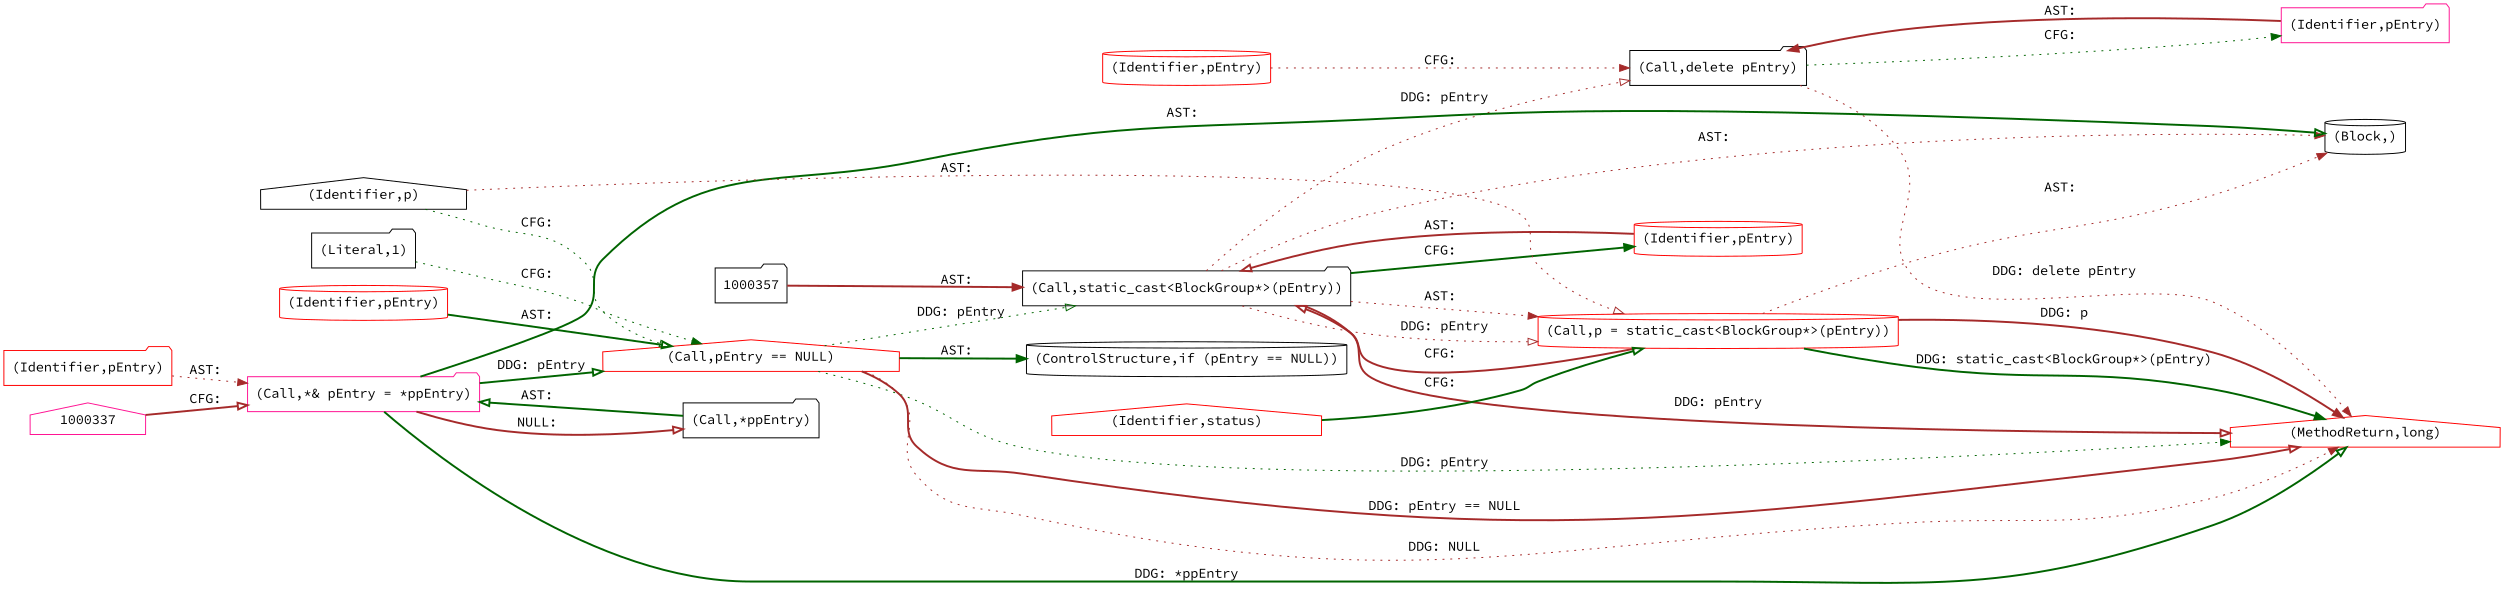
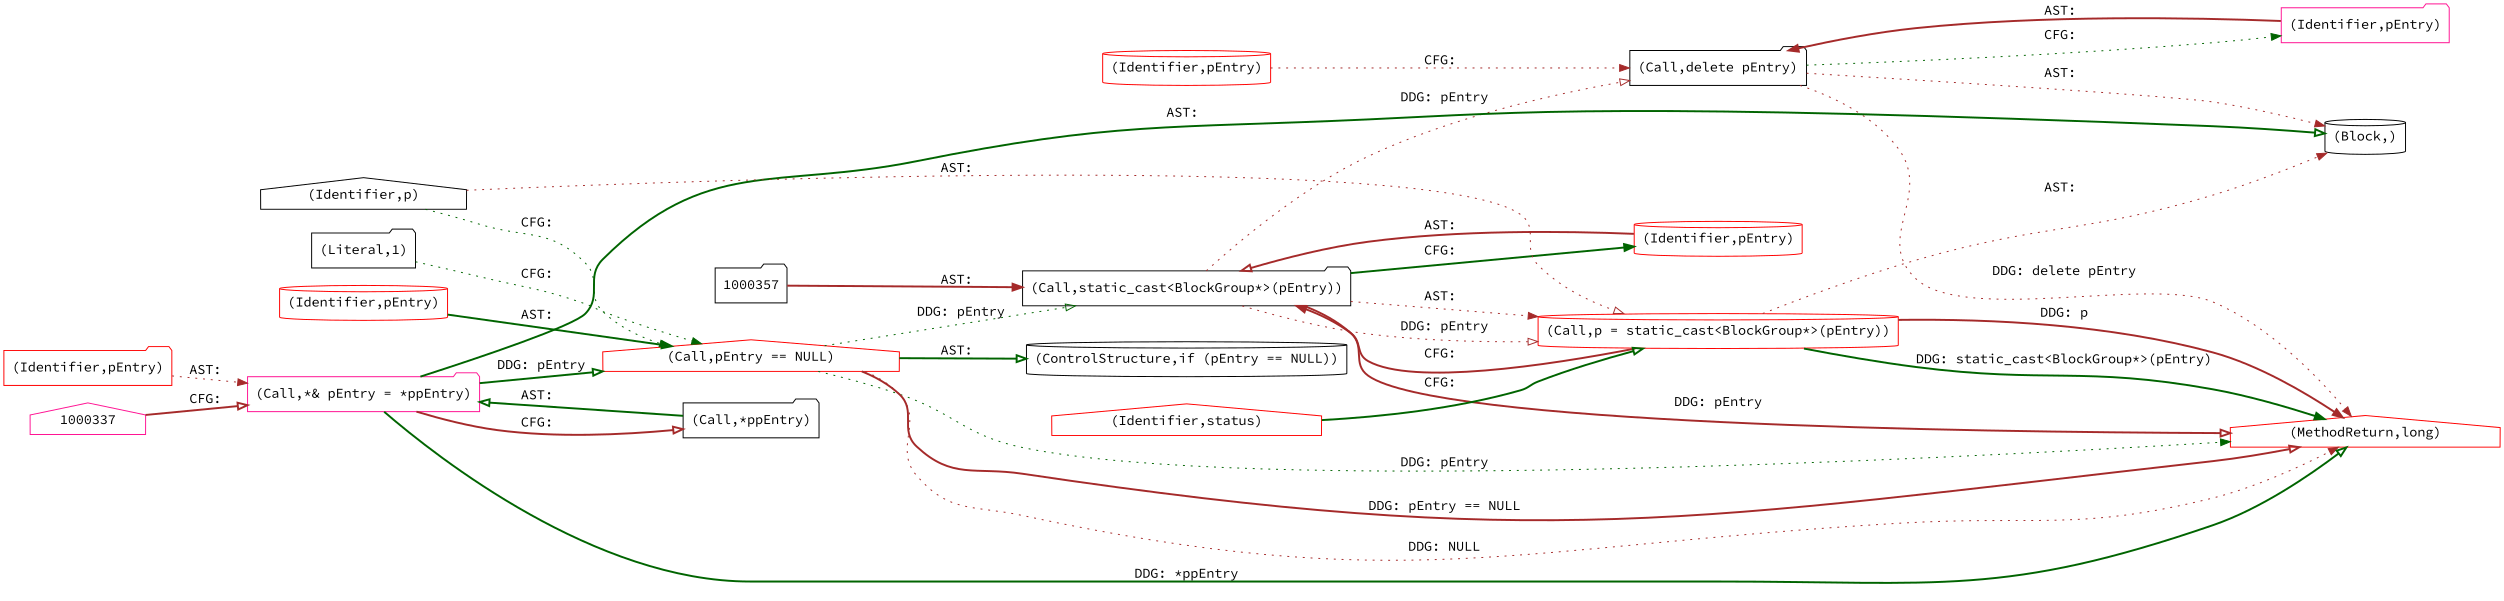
edge "(Call,static_cast<BlockGroup*>(pEntry))" -> "(Block,)": now "(Call,delete pEntry)" -> "(Block,)"
edge "(Identifier,p)" -> "(Call,pEntry == NULL)": arrowhead onormal -> normal
edge "(Call,pEntry == NULL)" -> "(ControlStructure,if (pEntry == NULL))": arrowhead normal -> onormal
edge "(Call,p = static_cast<BlockGroup*>(pEntry))" -> "(Call,static_cast<BlockGroup*>(pEntry))": arrowhead onormal -> normal
edge "(Call,*& pEntry = *ppEntry)" -> "(Call,*ppEntry)": label "NULL: " -> "CFG: "
